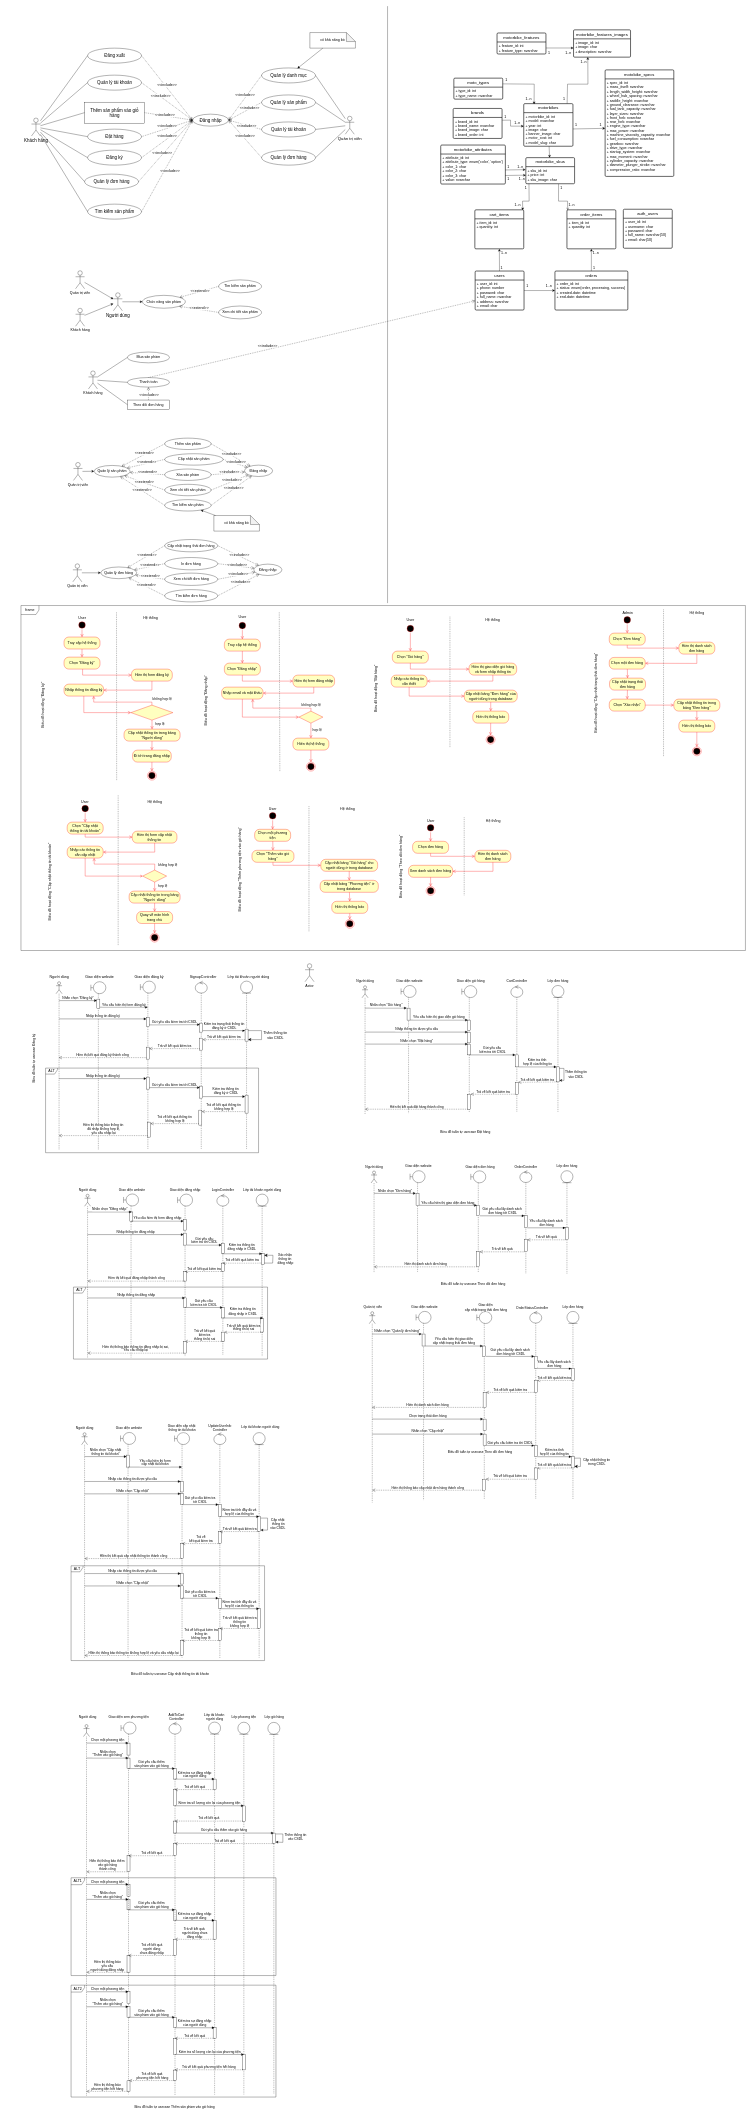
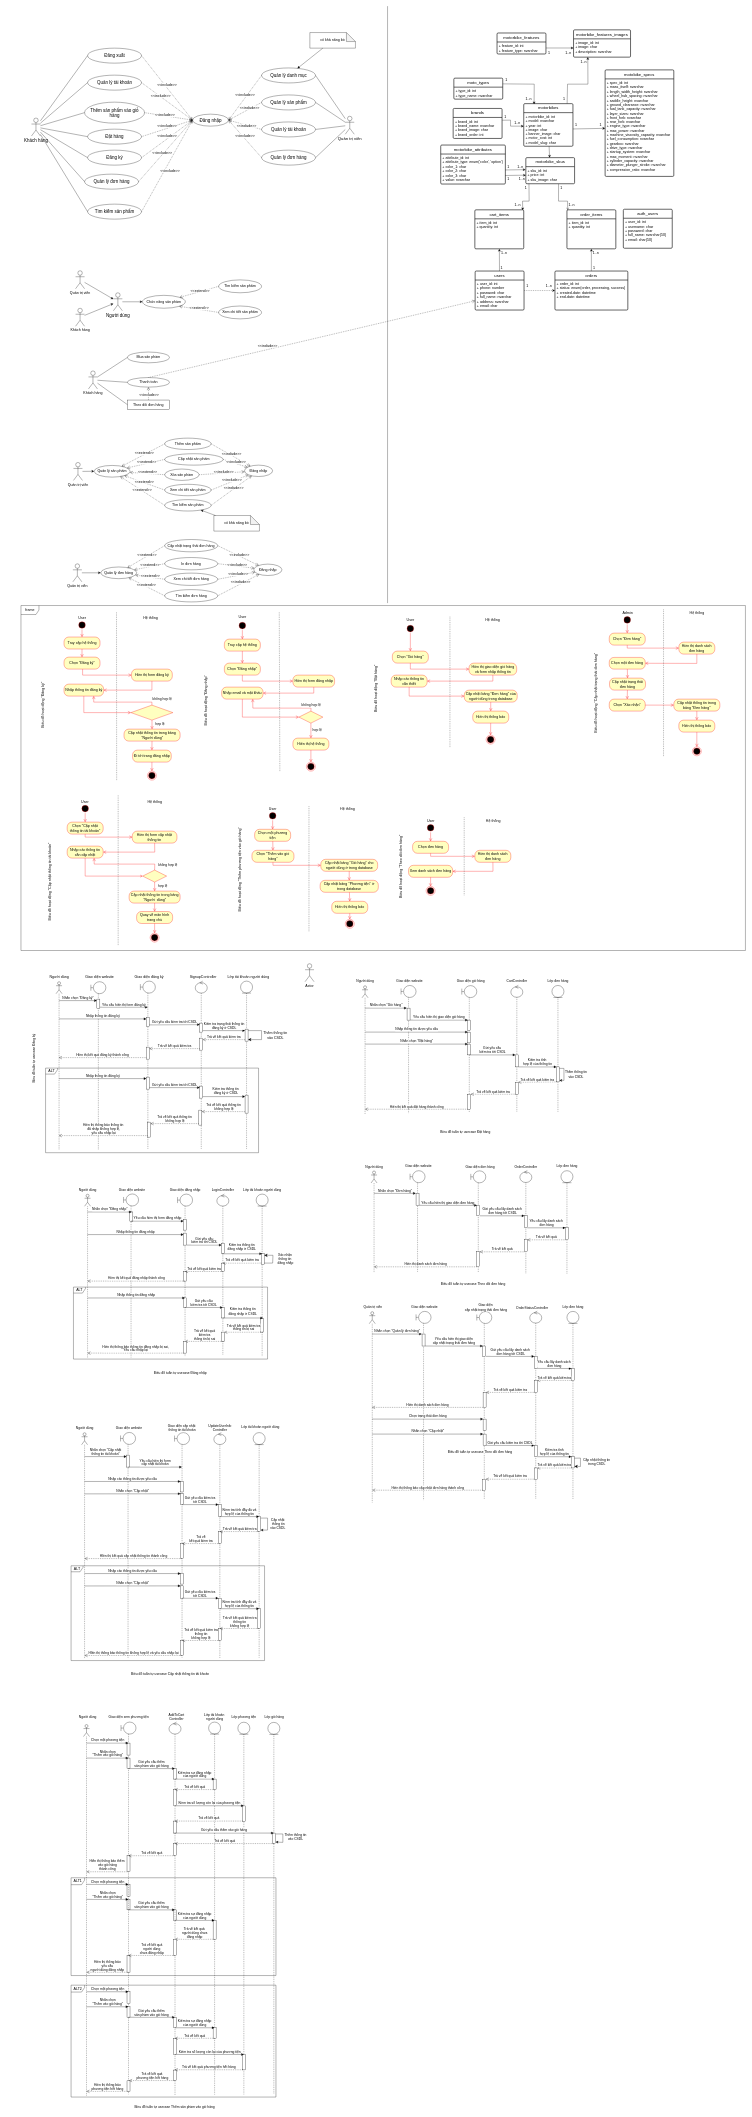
node "Thêm sản phẩm vào giỏ hàng": shape rectangle -> ellipse
edge "users" -> "orders": style solid -> dashed
node "Xóa sản phẩm": size 47x11 -> 35x11
node "Biểu đồ tuần tự usecase Đăng nhập": added
